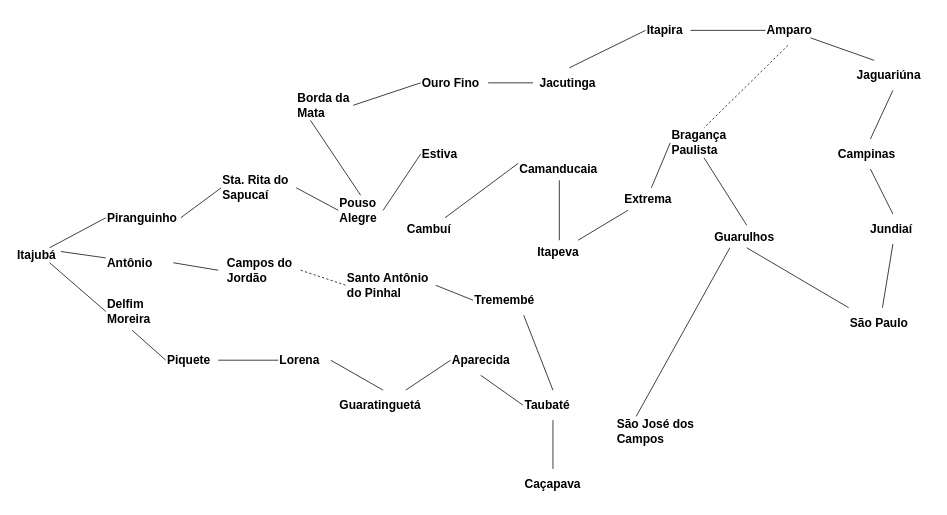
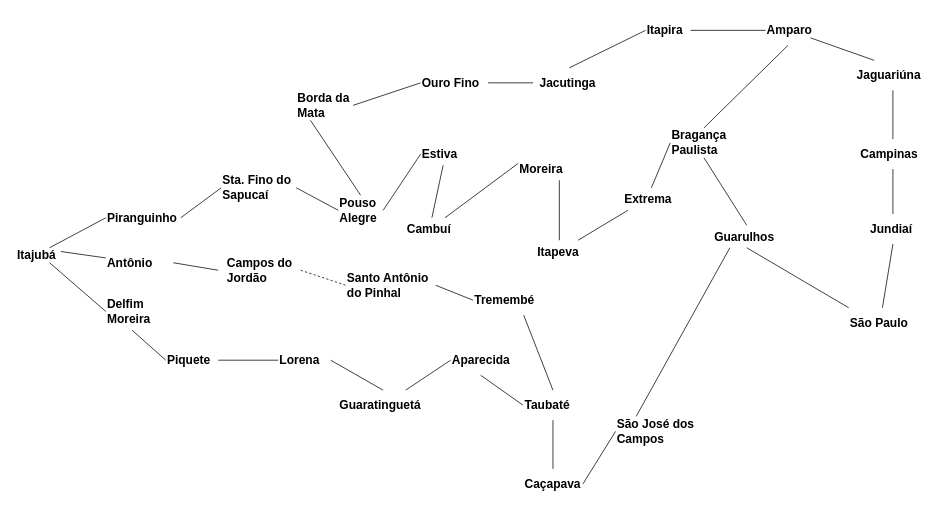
edge "Amparo" -- "Bragança Paulista": style dashed -> solid
node "Campinas": moved (870, 154) -> (893, 154)
node "Camanducaia": label "Camanducaia" -> "Moreira"
node "Sta. Rita do Sapucaí": label "Sta. Rita do Sapucaí" -> "Sta. Fino do Sapucaí"
edge "Estiva" -- "Cambuí": added
edge "São José dos Campos" -- "Caçapava": added
